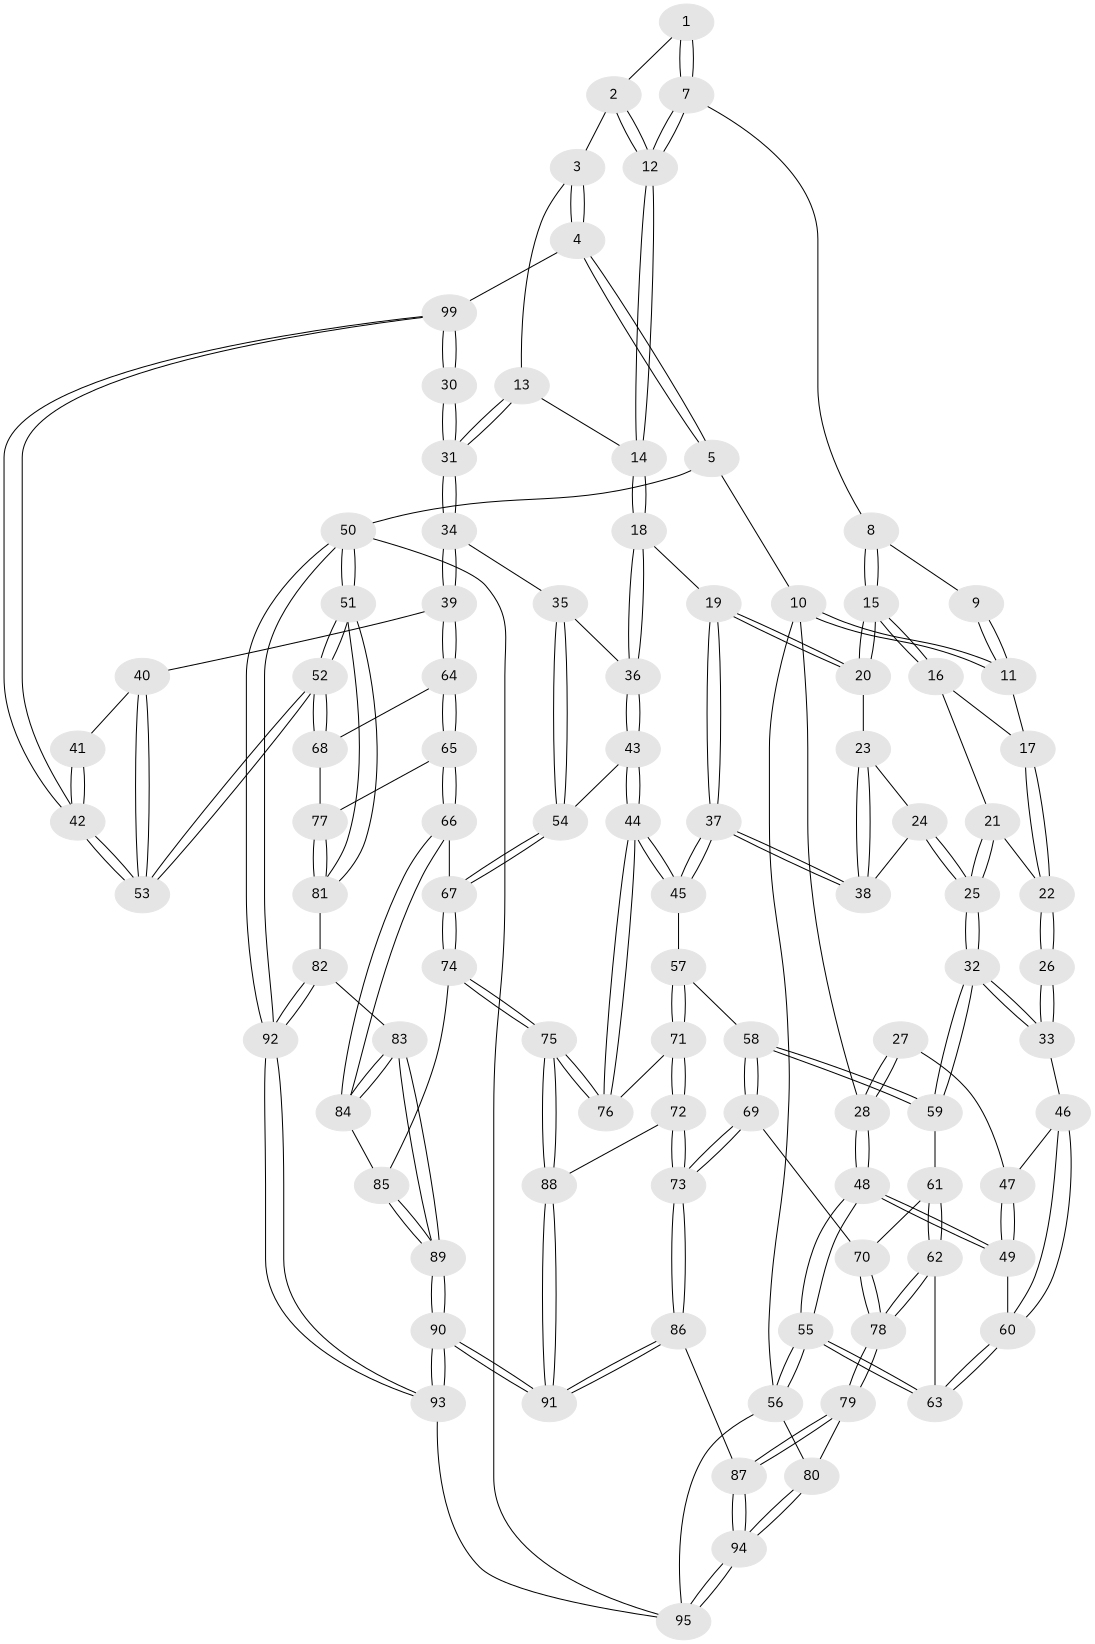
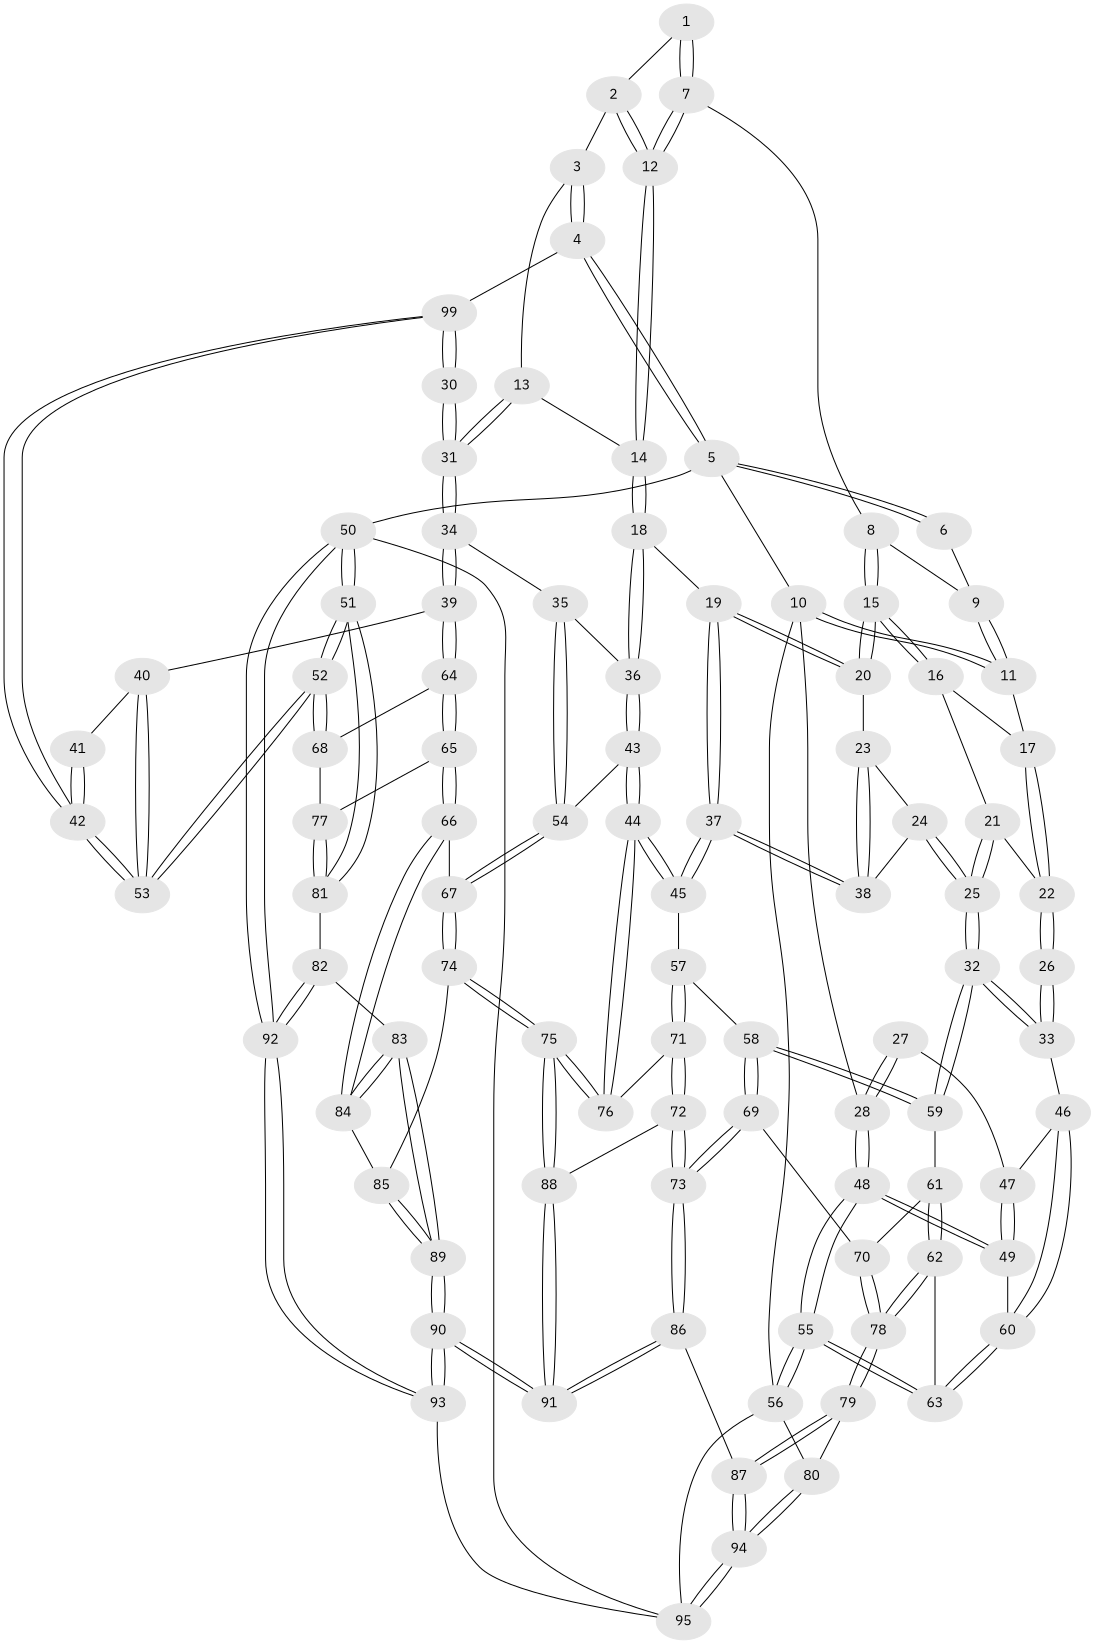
node "6": added
